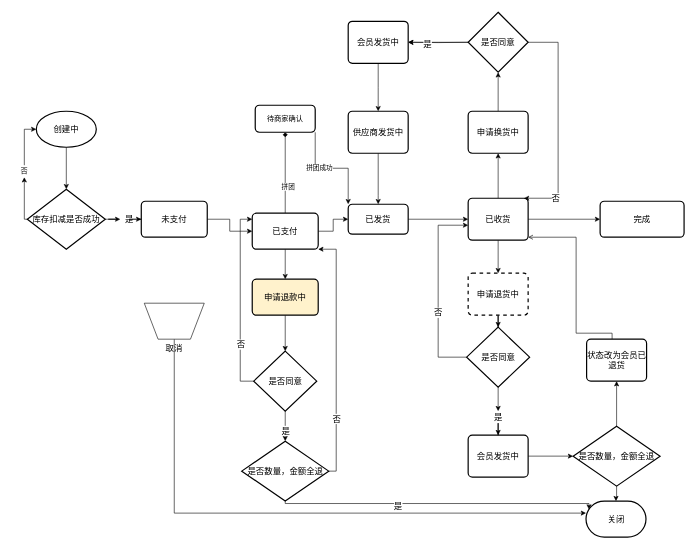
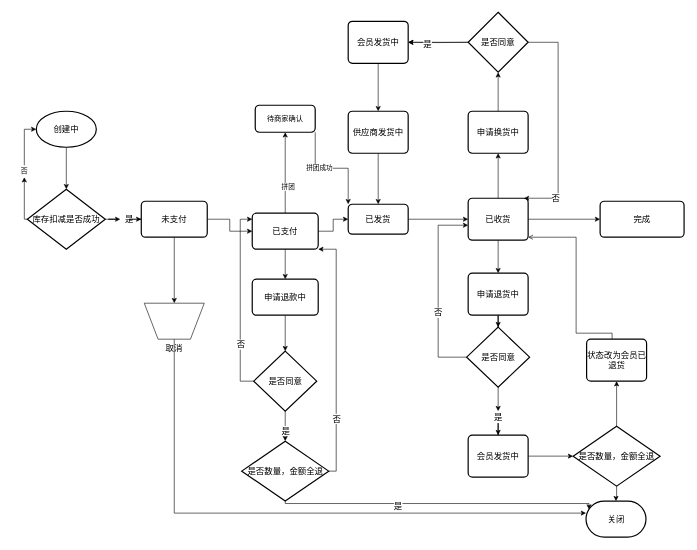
edge "已支付" -> "待商家确认": arrowhead diamond -> classic
node "申请退货中": style dashed -> solid
edge "未支付" -> "取消": added
node "申请退款中": fillcolor #fff2cc -> #ffffff
